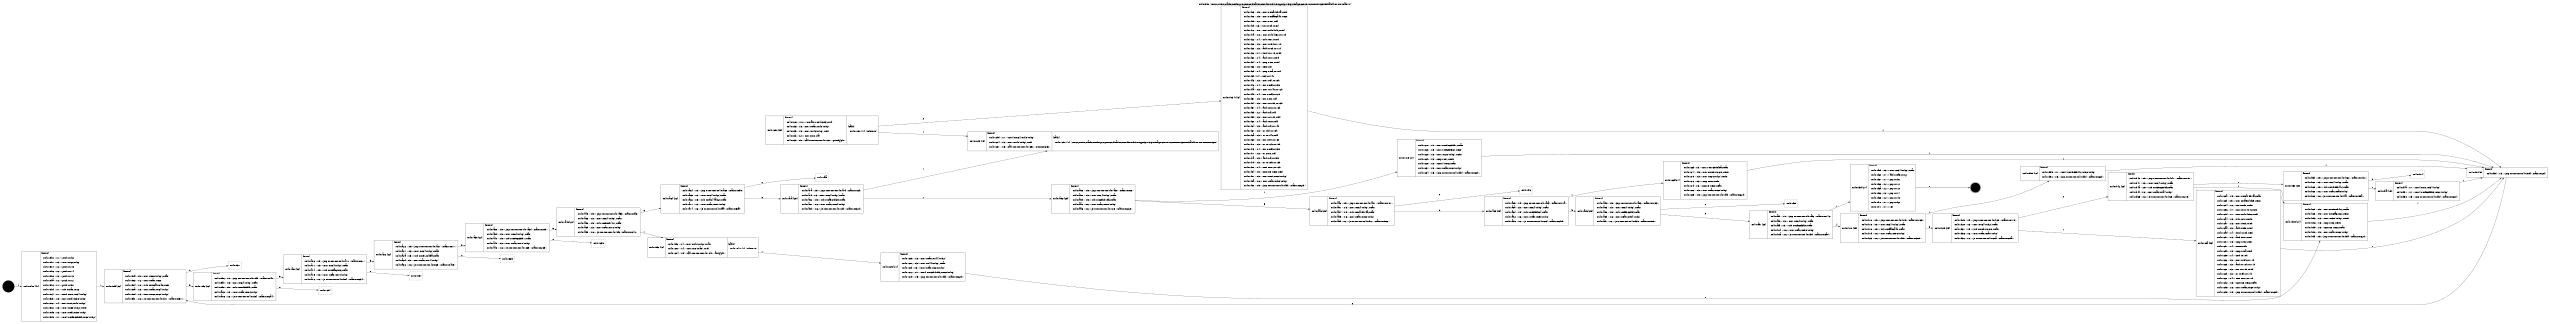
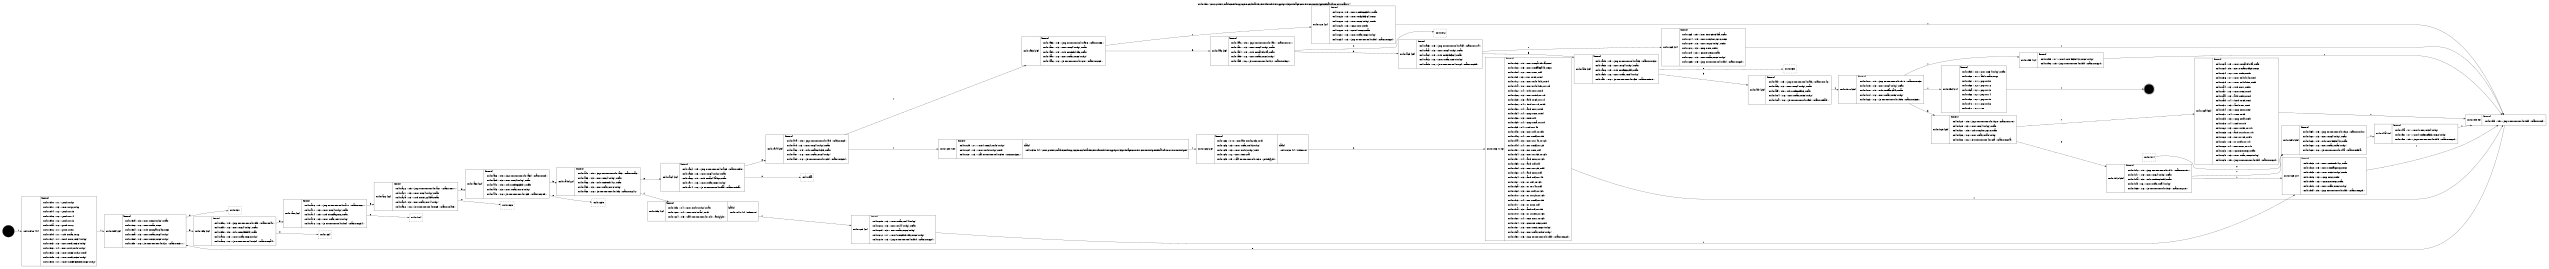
edge "0x401cec [23]" -> "0x401cdd [15]": reversed
edge "0x401b5b [25]" -> "0x401b74": reversed
edge "0x401af7 [25]" -> "0x401f5d [21]": now "0x401b10 [25]" -> "0x401f5d [21]"
